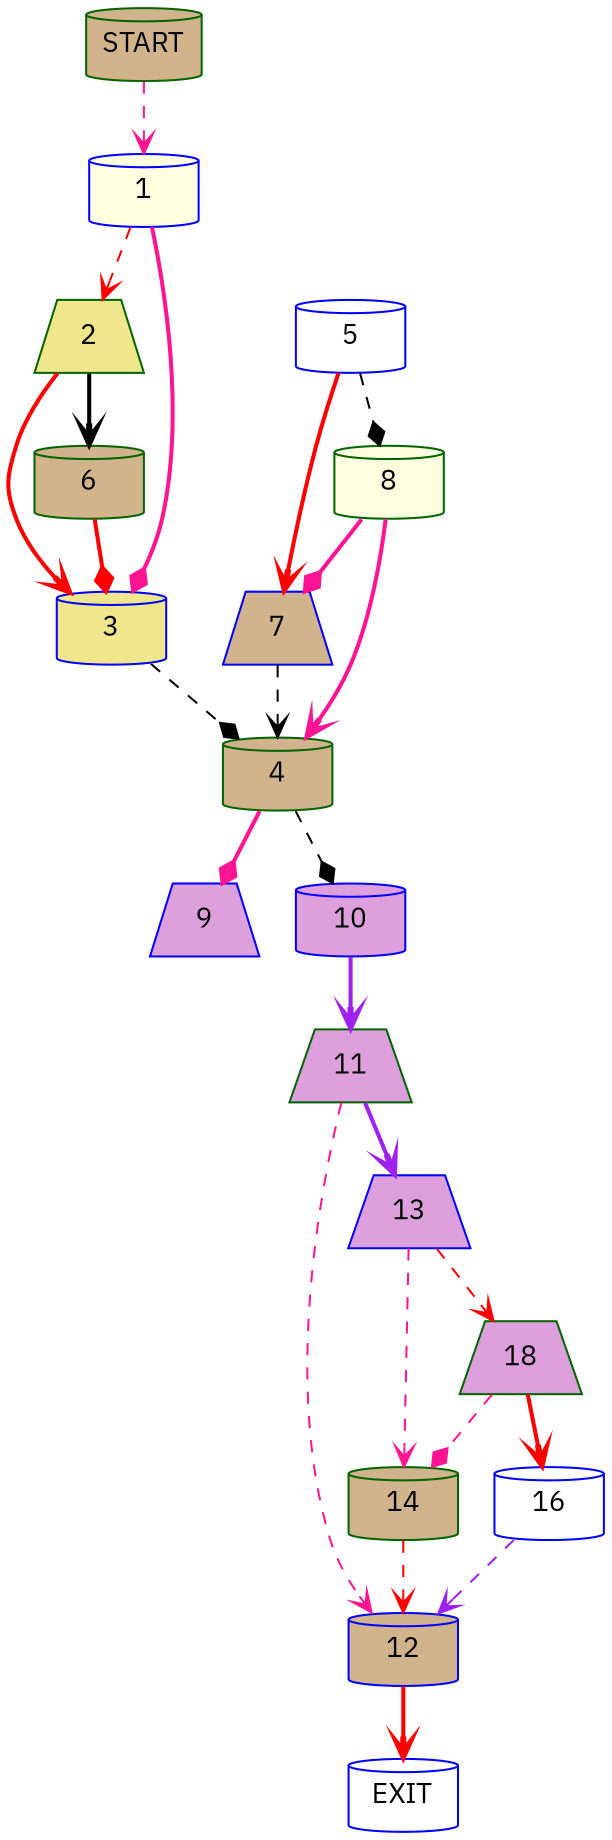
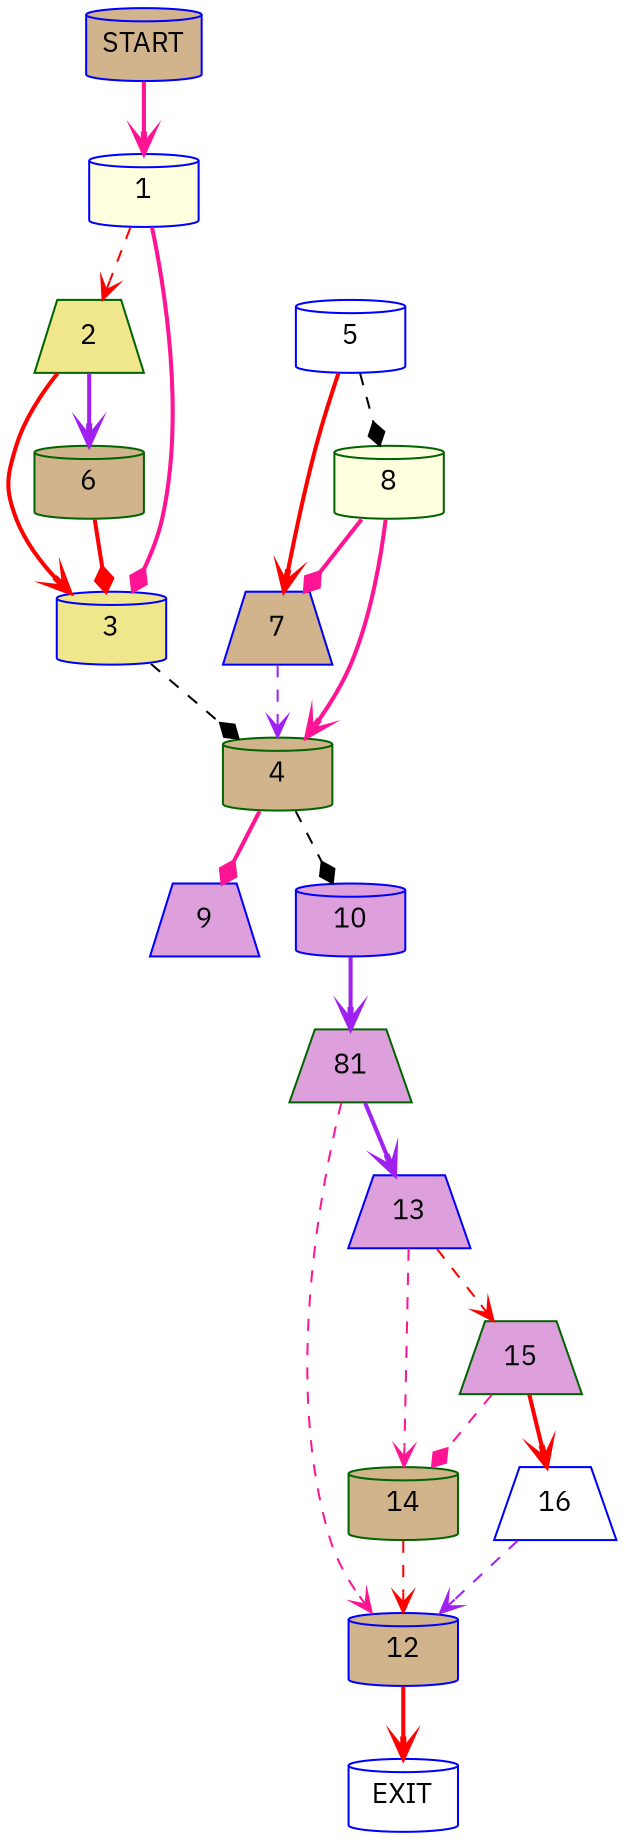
node "START": color darkgreen -> blue
edge "START" -> "1": style dashed -> bold
edge "2" -> "6": color black -> purple
edge "7" -> "4": color black -> purple
node "11": label "11" -> "81"
node "18": label "18" -> "15"
node "16": shape cylinder -> trapezium
